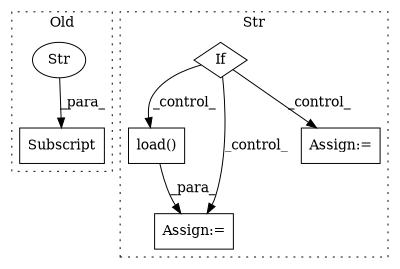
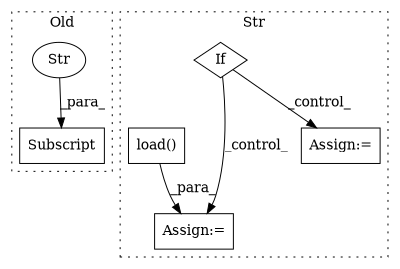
edge "If" -> "load()": removed, label "_control_"
